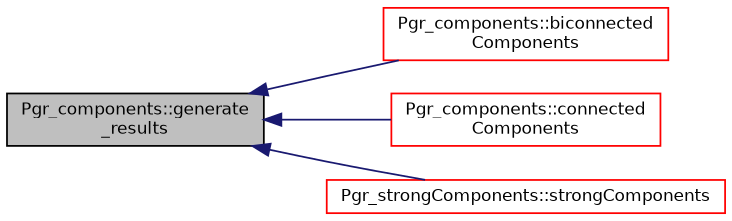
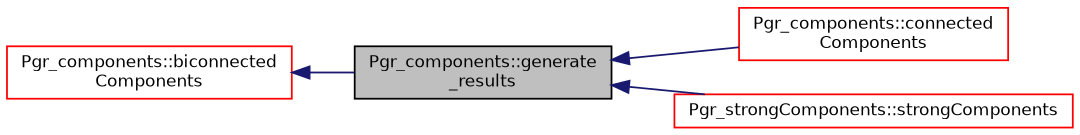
edge "Pgr_components::biconnected Components" -> "Pgr_components::generate _results": reversed
